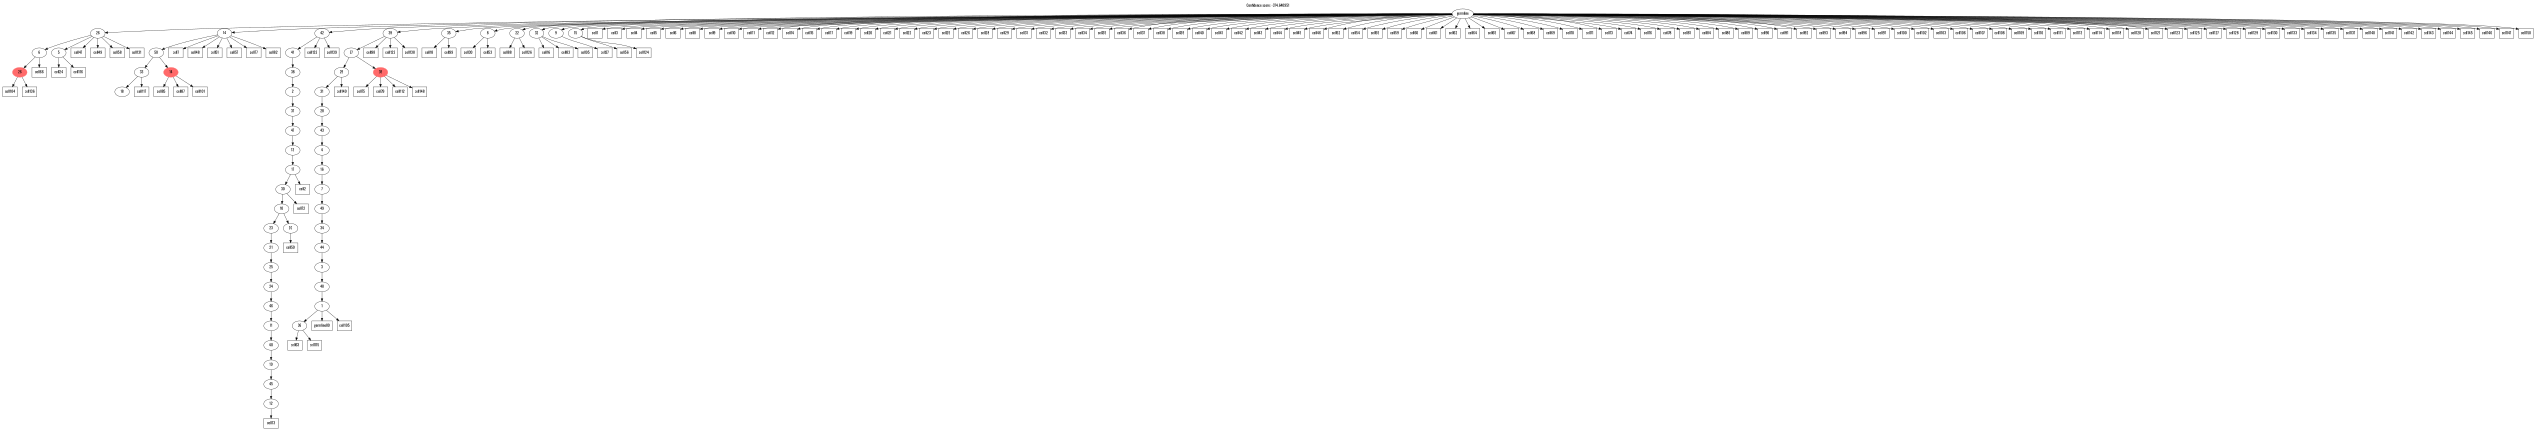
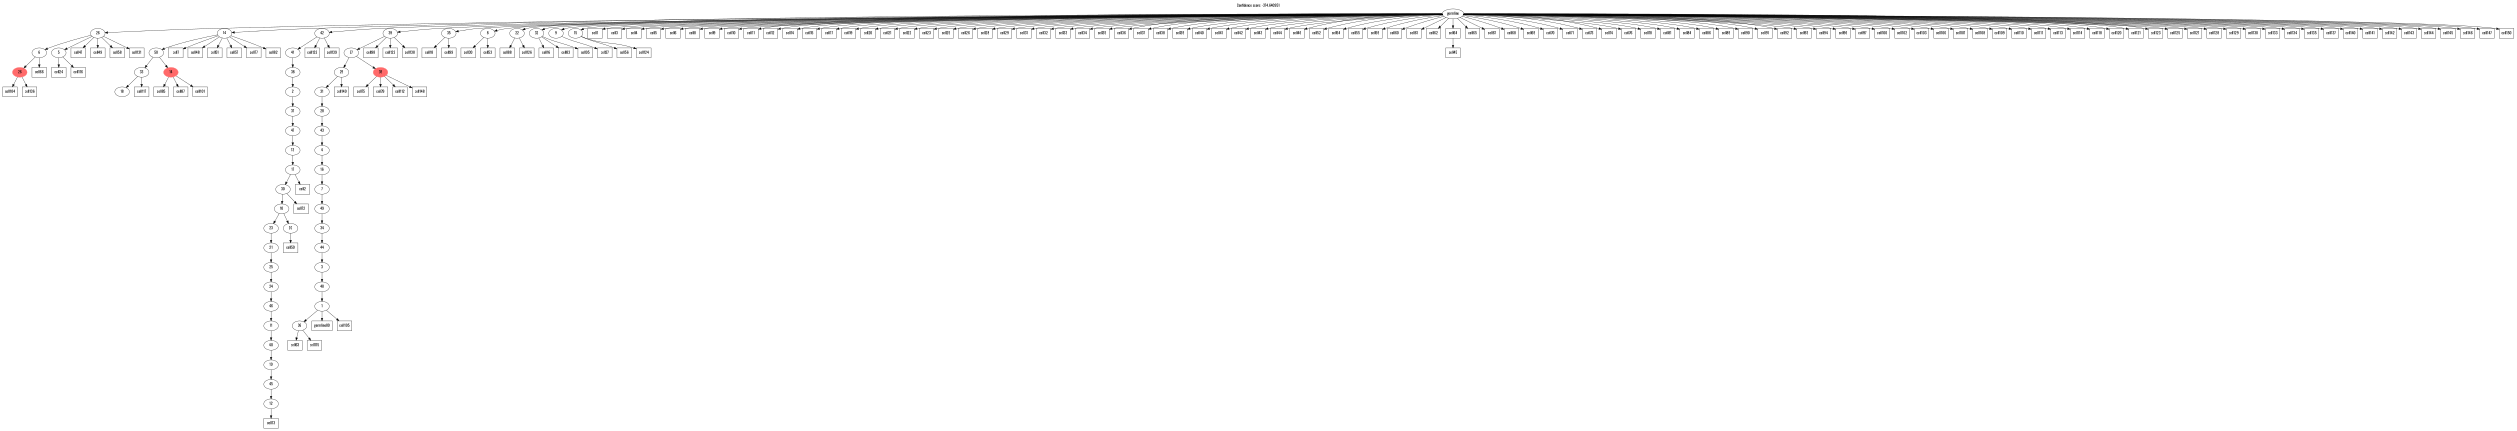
edge "germline" -> "cell45": now "cell64" -> "cell45"
